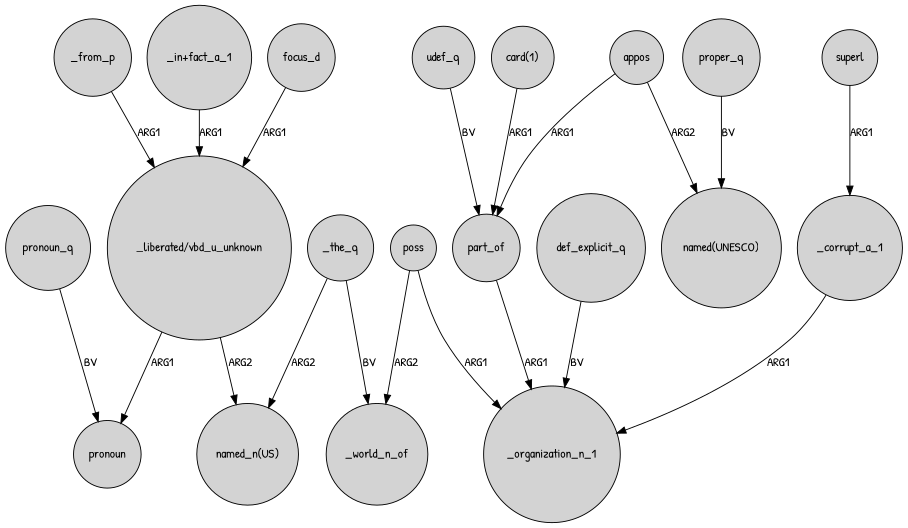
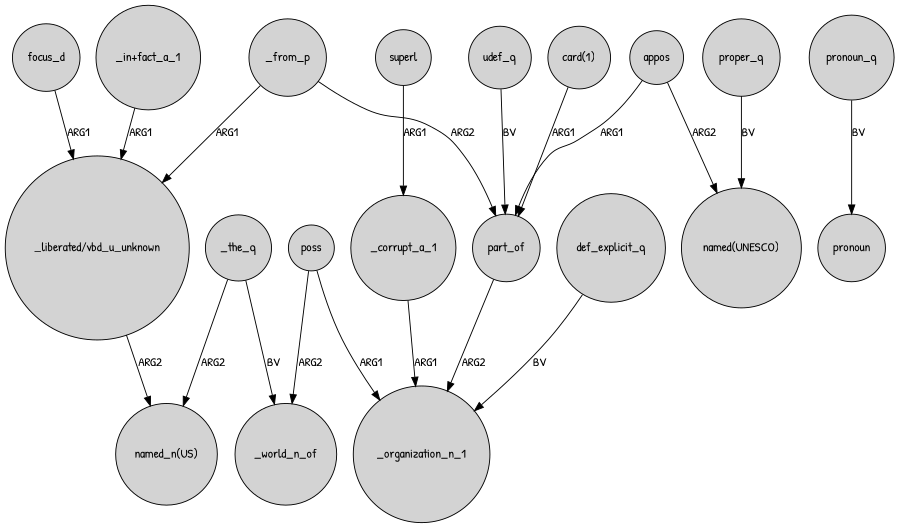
edge "_from_p" -> "part_of": added, label "ARG2"
edge "part_of" -> "_organization_n_1": label "ARG1" -> "ARG2"
edge "_liberated/vbd_u_unknown" -> "pronoun": removed, label "ARG1"
